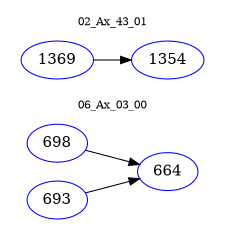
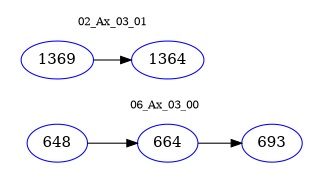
cluster "02_Ax_43_01": label "02_Ax_43_01" -> "02_Ax_03_01"
node "1354": label "1354" -> "1364"
node "698": label "698" -> "648"
edge "693" -> "664": reversed
